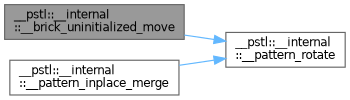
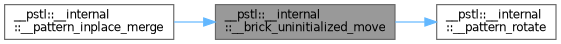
edge "__pstl::__internal ::__pattern_inplace_merge" -> "__pstl::__internal ::__pattern_rotate": now "__pstl::__internal ::__pattern_inplace_merge" -> "__pstl::__internal ::__brick_uninitialized_move"
